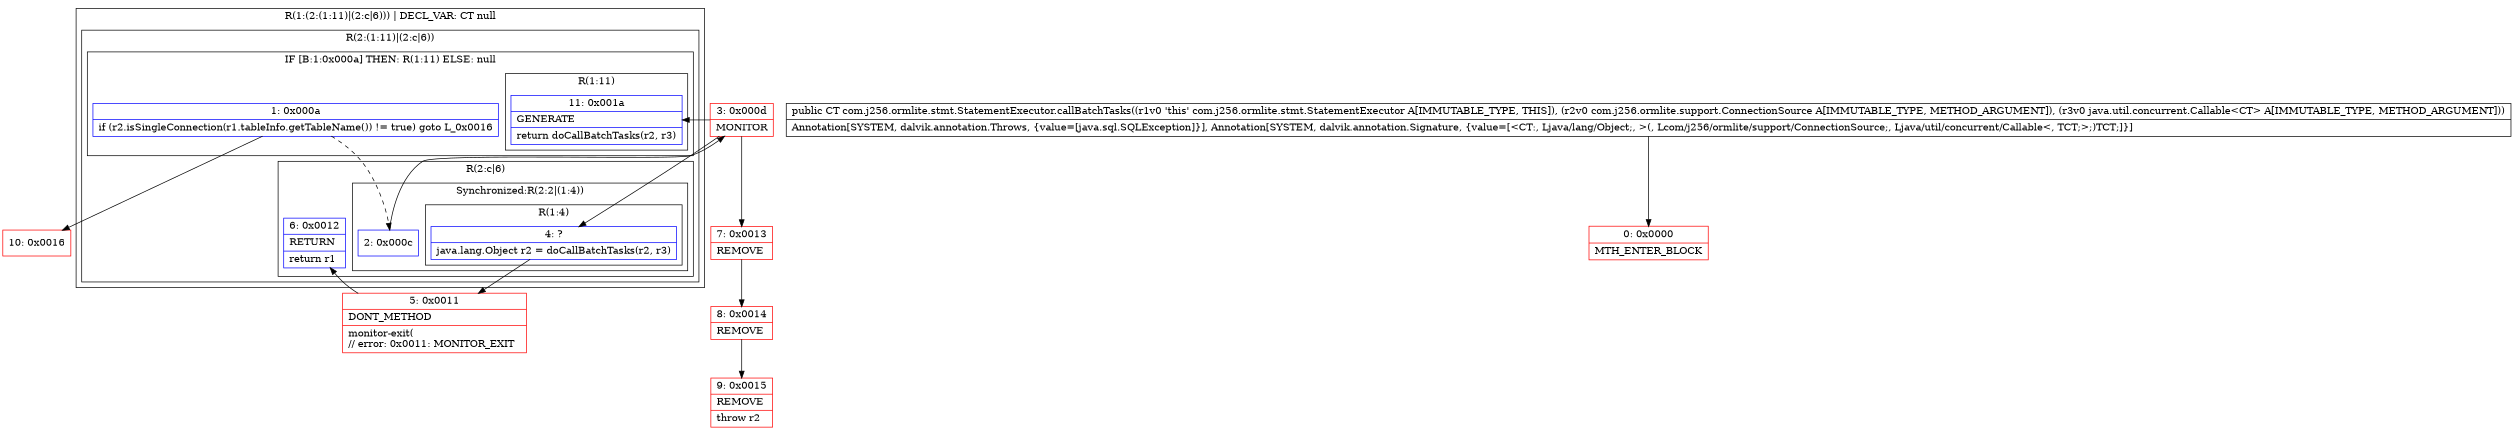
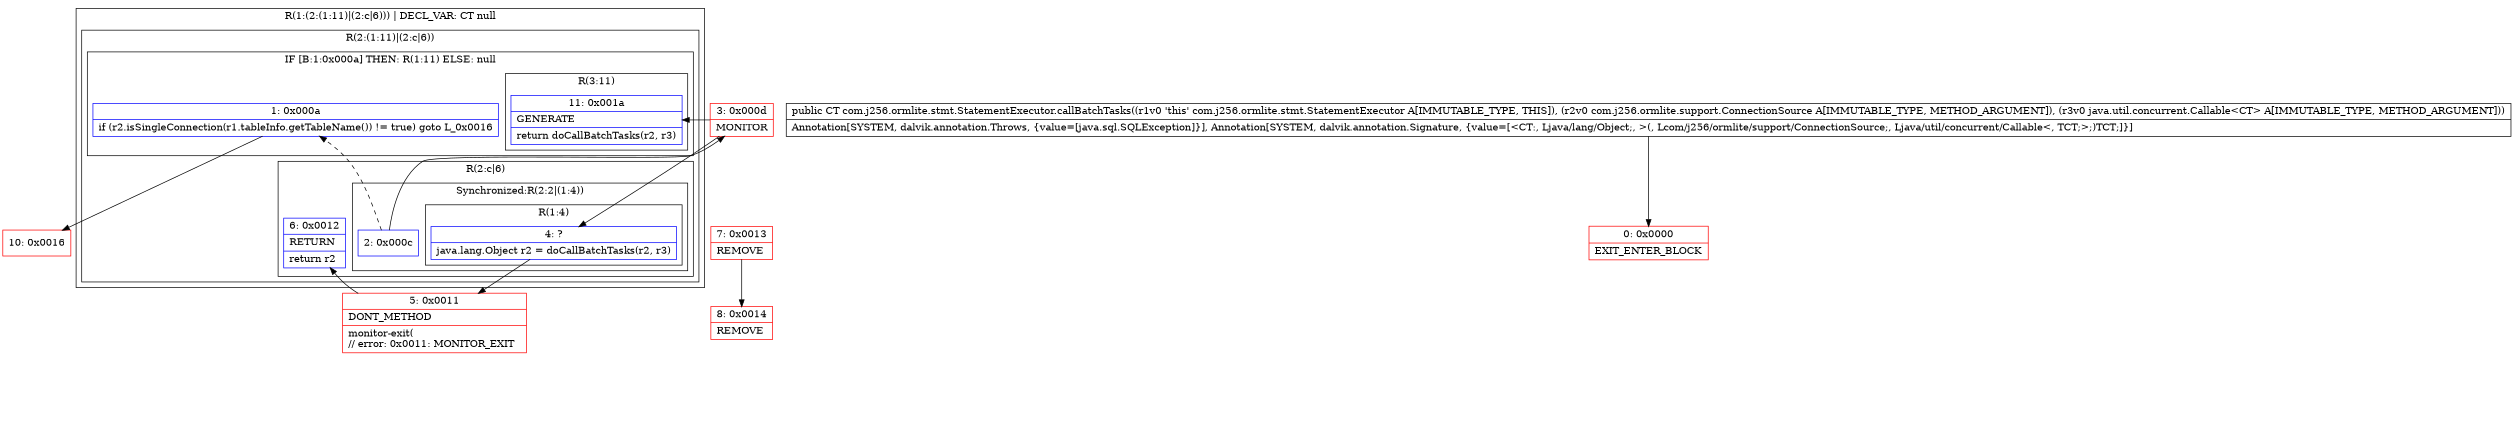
cluster "R(1:11)": label "R(1:11)" -> "R(3:11)"
edge "1: 0x000a" -> "2: 0x000c": reversed
edge "3: 0x000d" -> "7: 0x0013": removed
node "0: 0x0000": text "MTH_ENTER_BLOCK" -> "EXIT_ENTER_BLOCK"
node "6: 0x0012": text "return r1" -> "return r2"
node "9: 0x0015": removed
